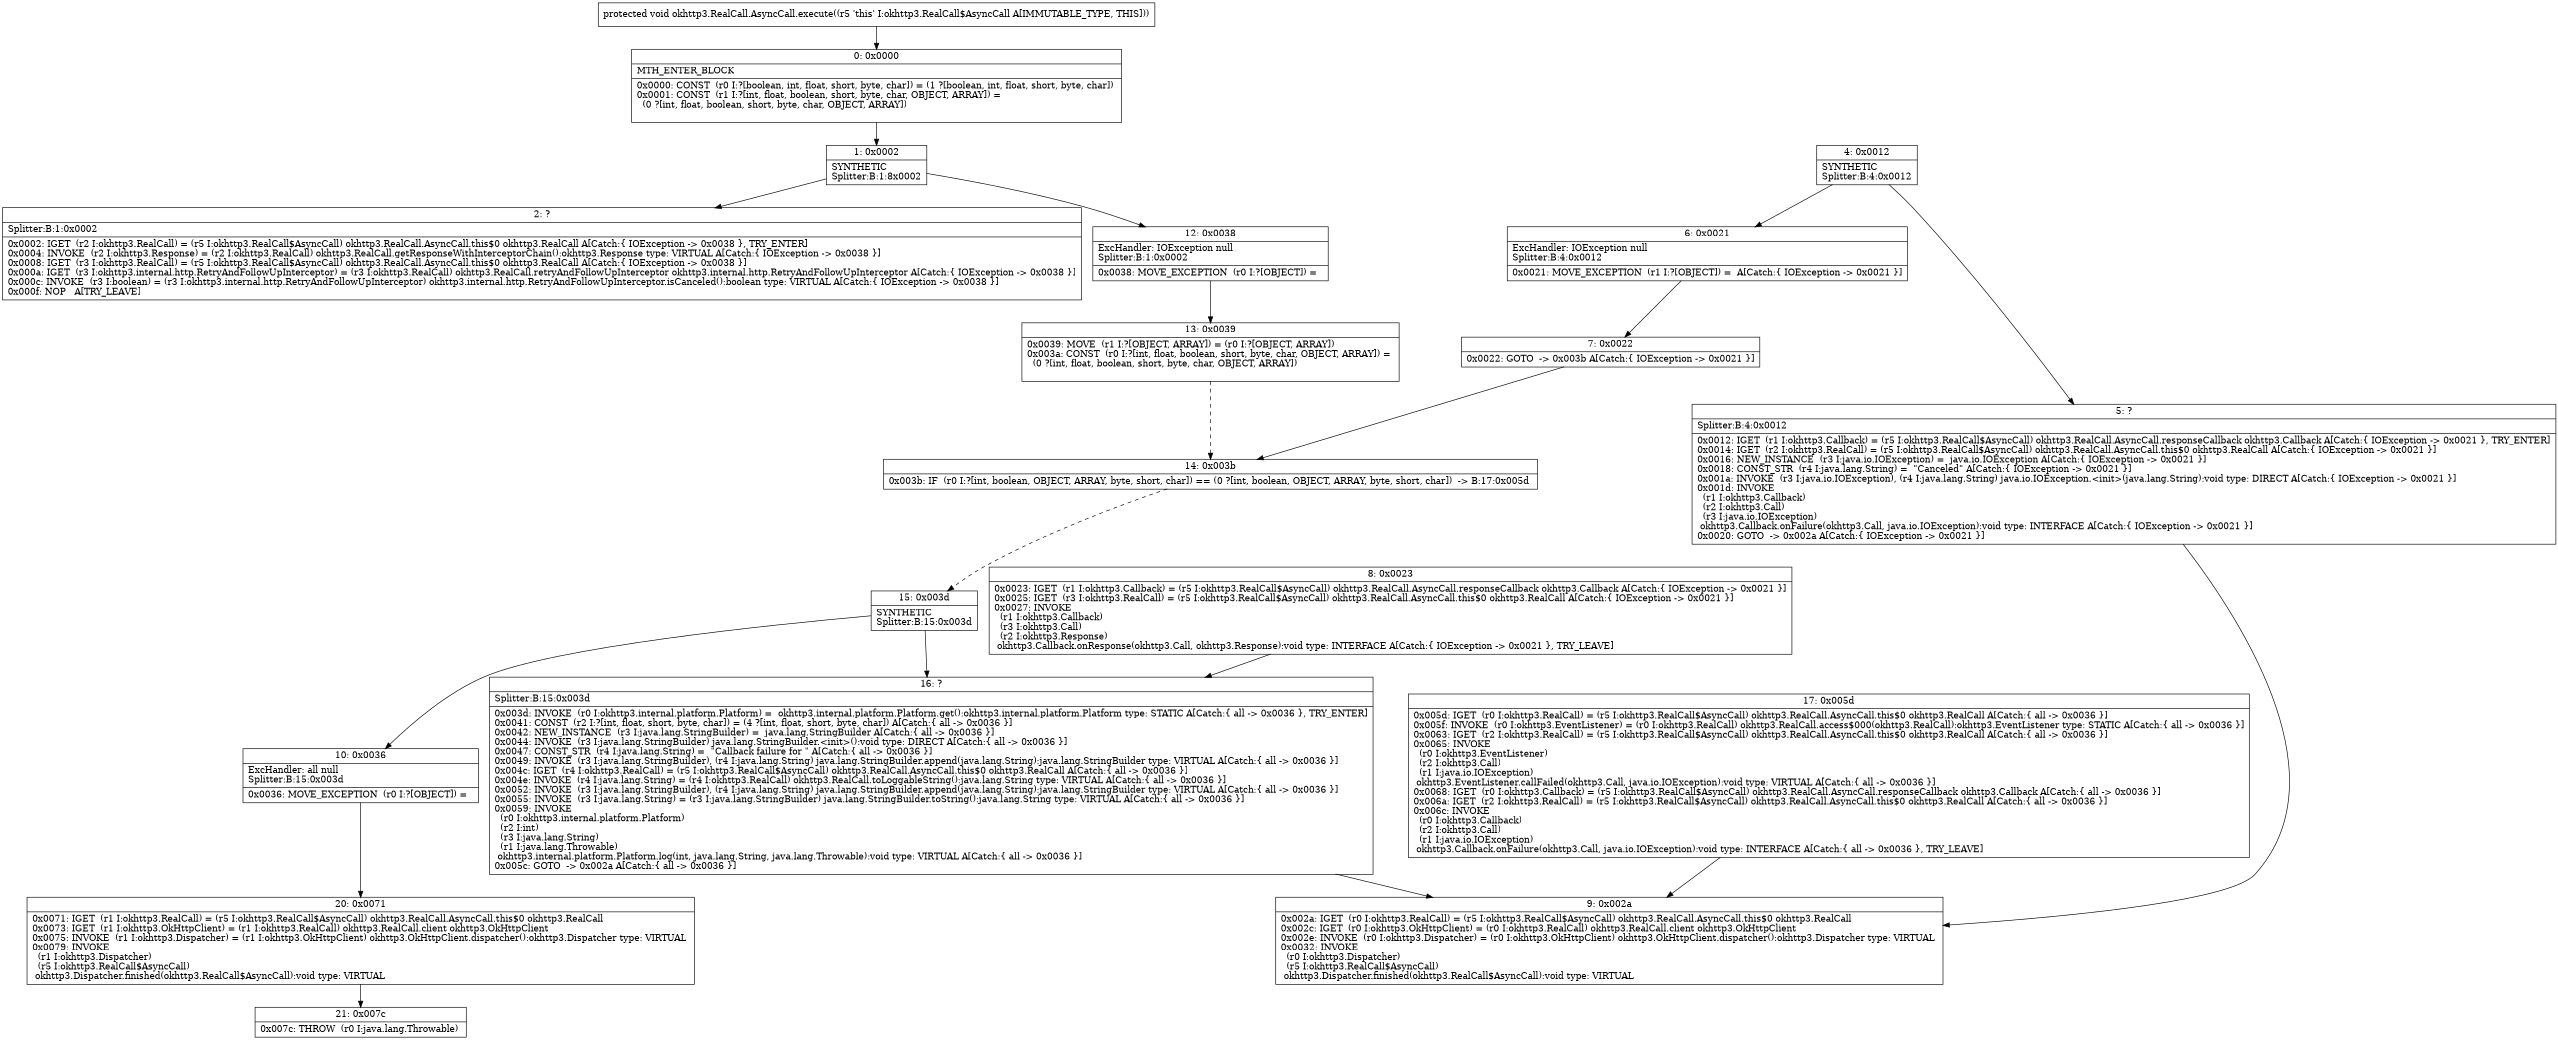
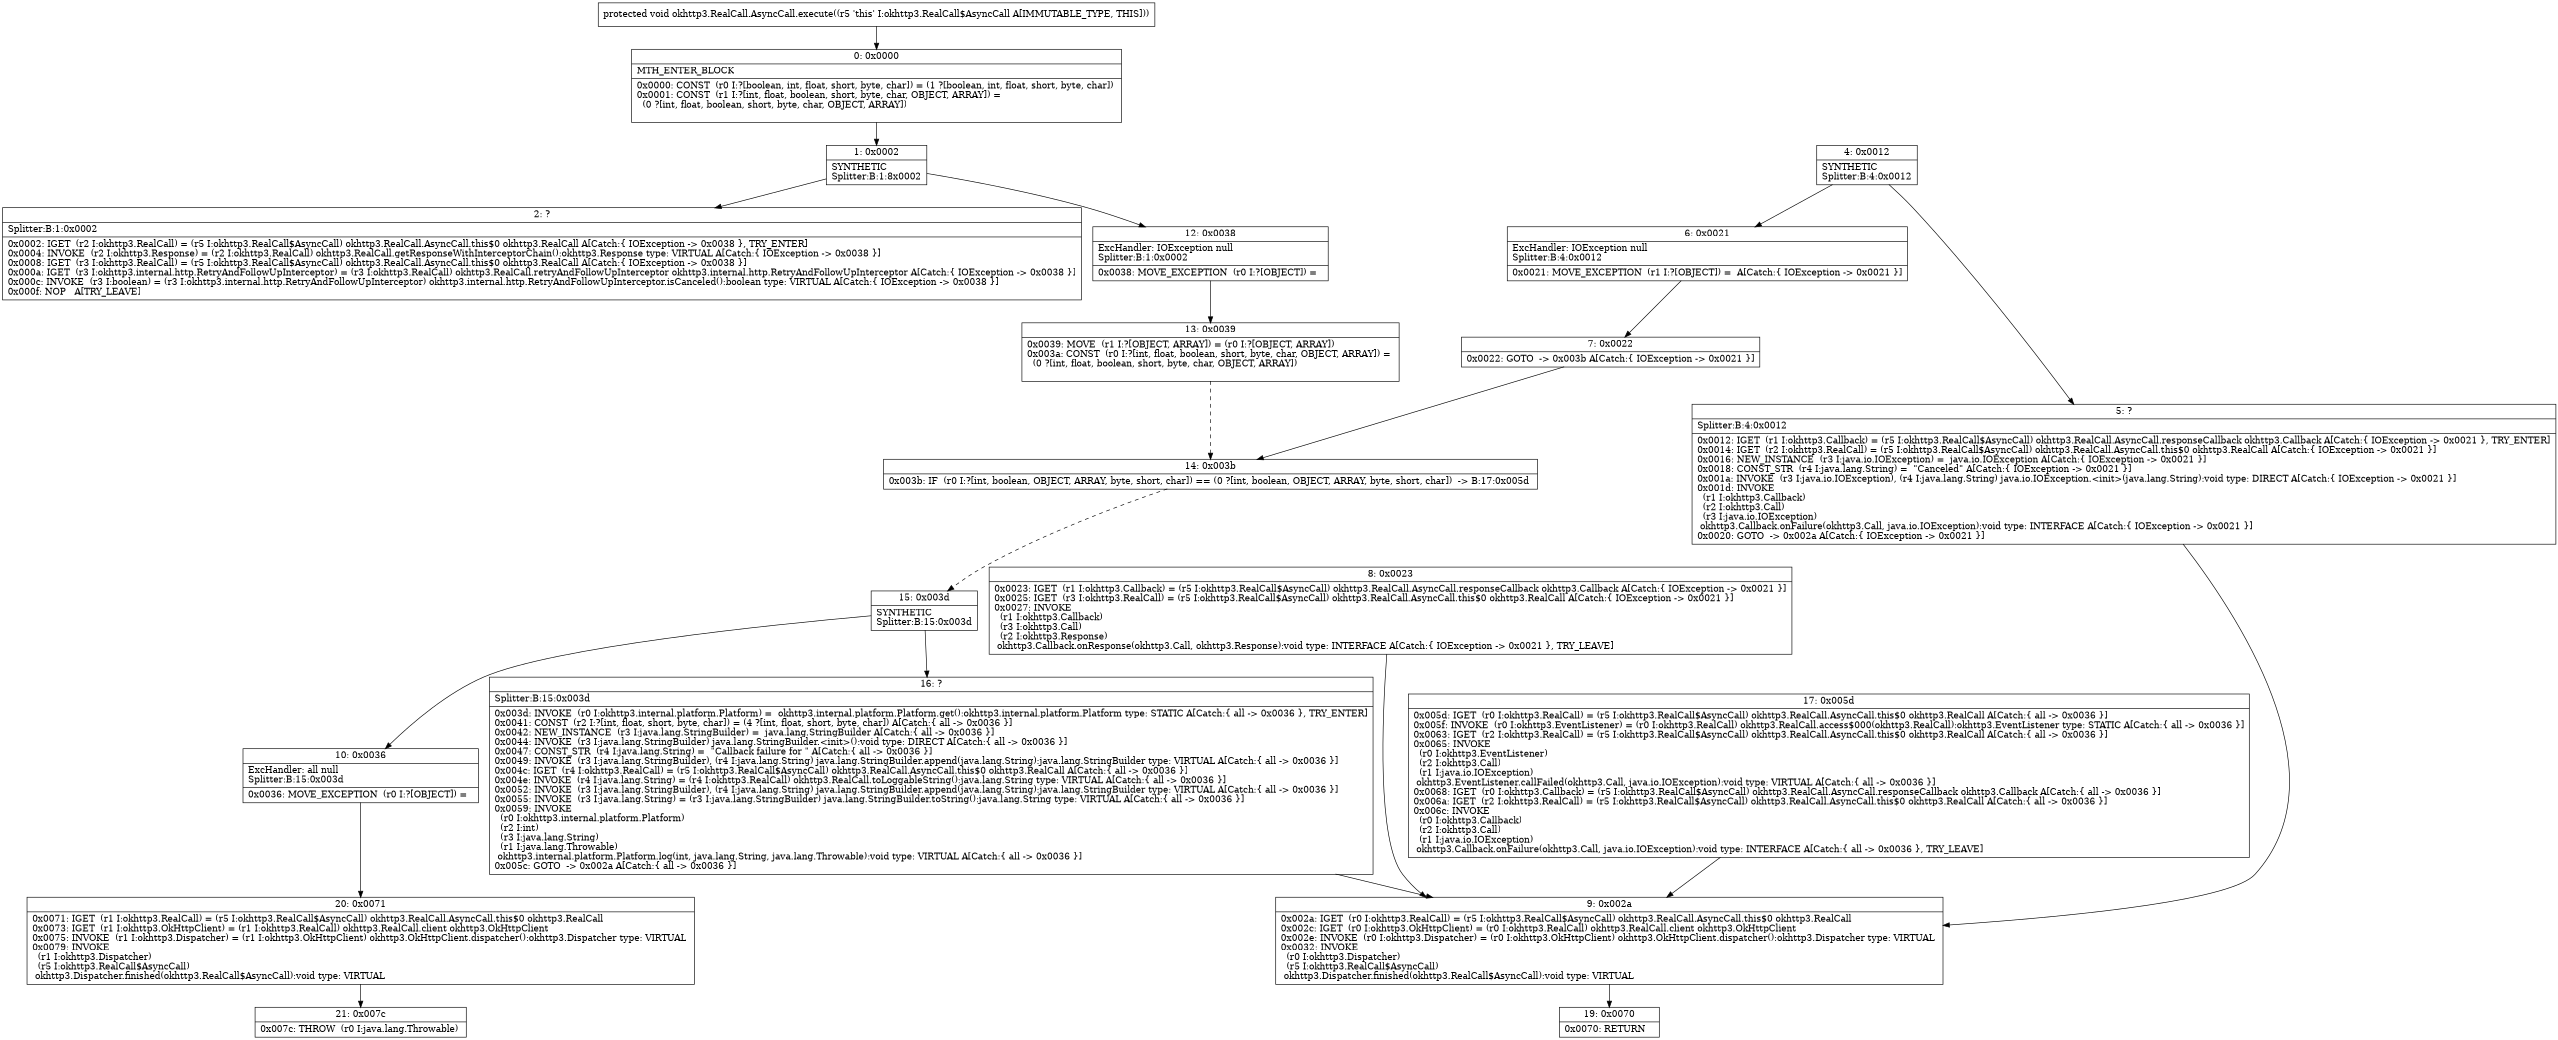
edge "8: 0x0023" -> "16: ?": now "8: 0x0023" -> "9: 0x002a"
node "19: 0x0070": added
